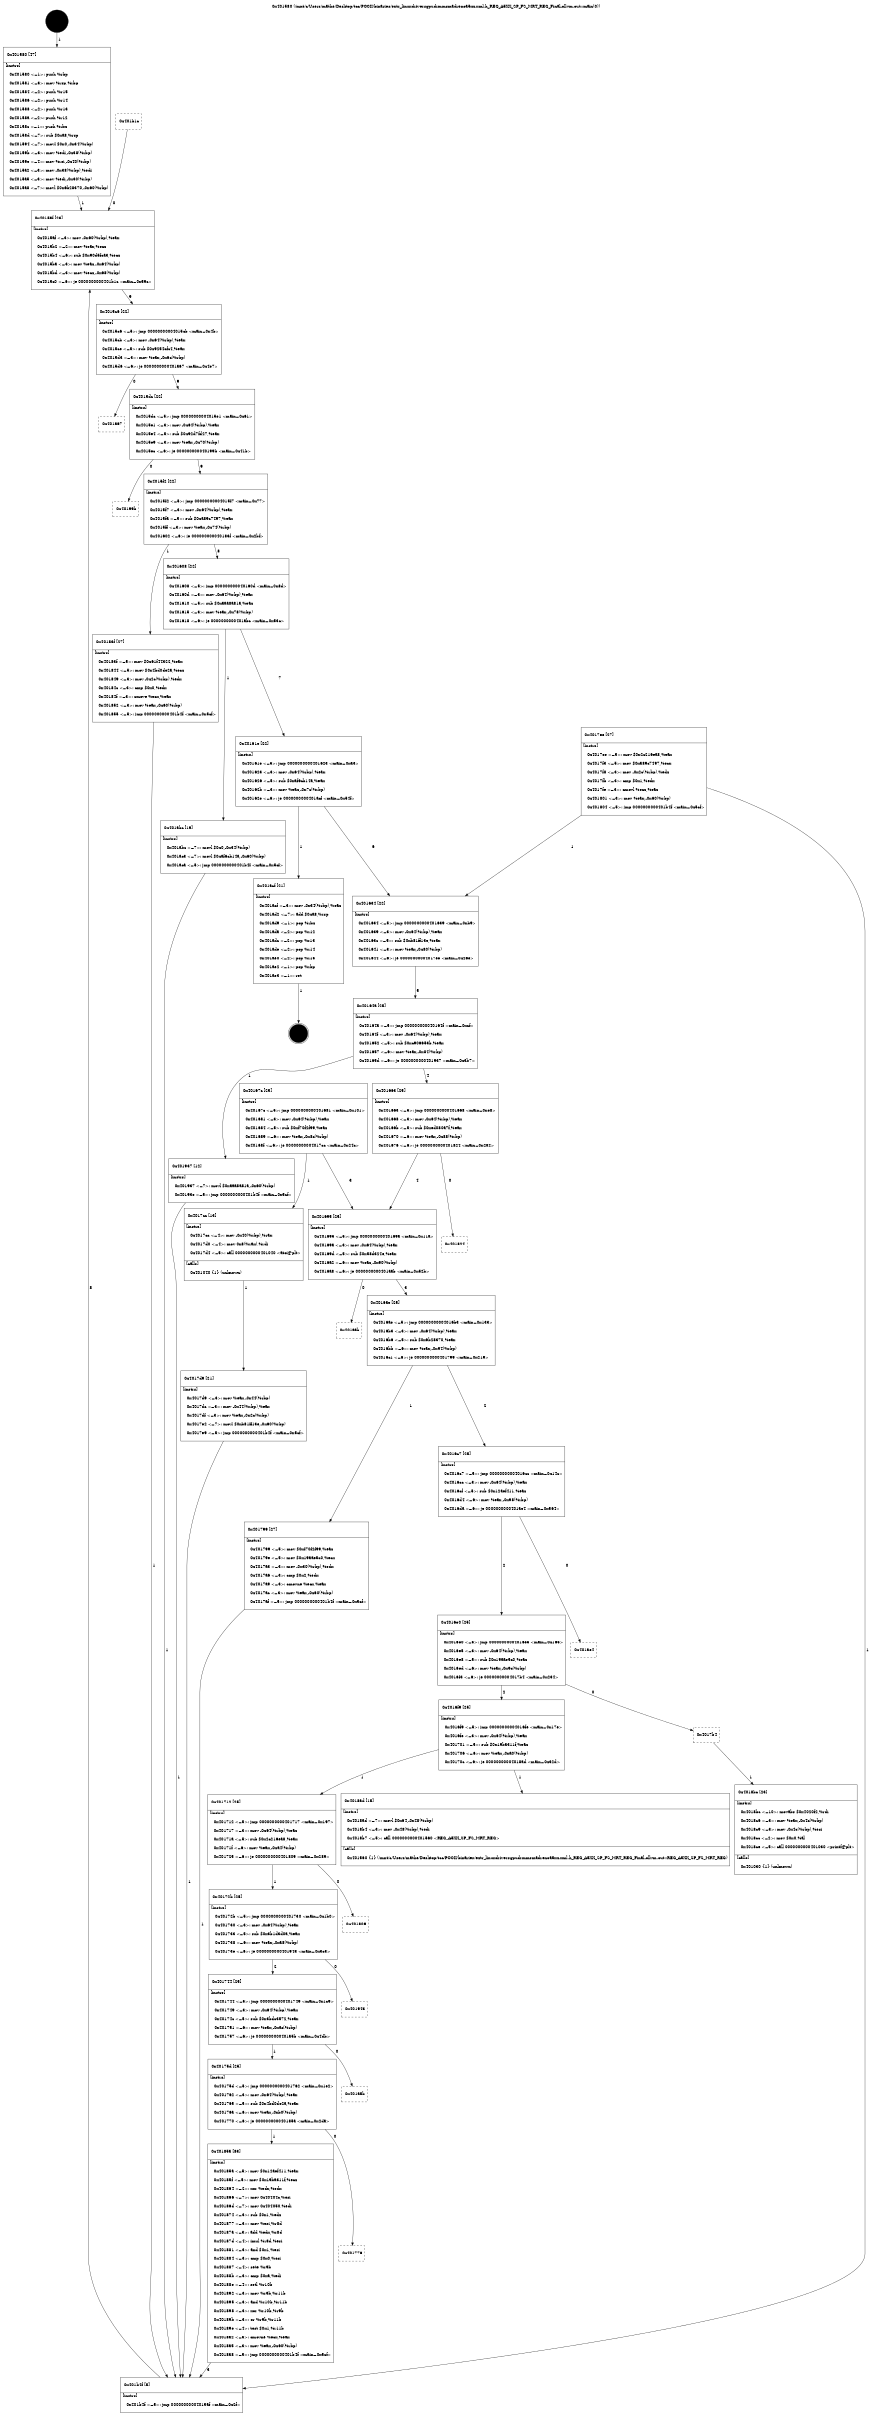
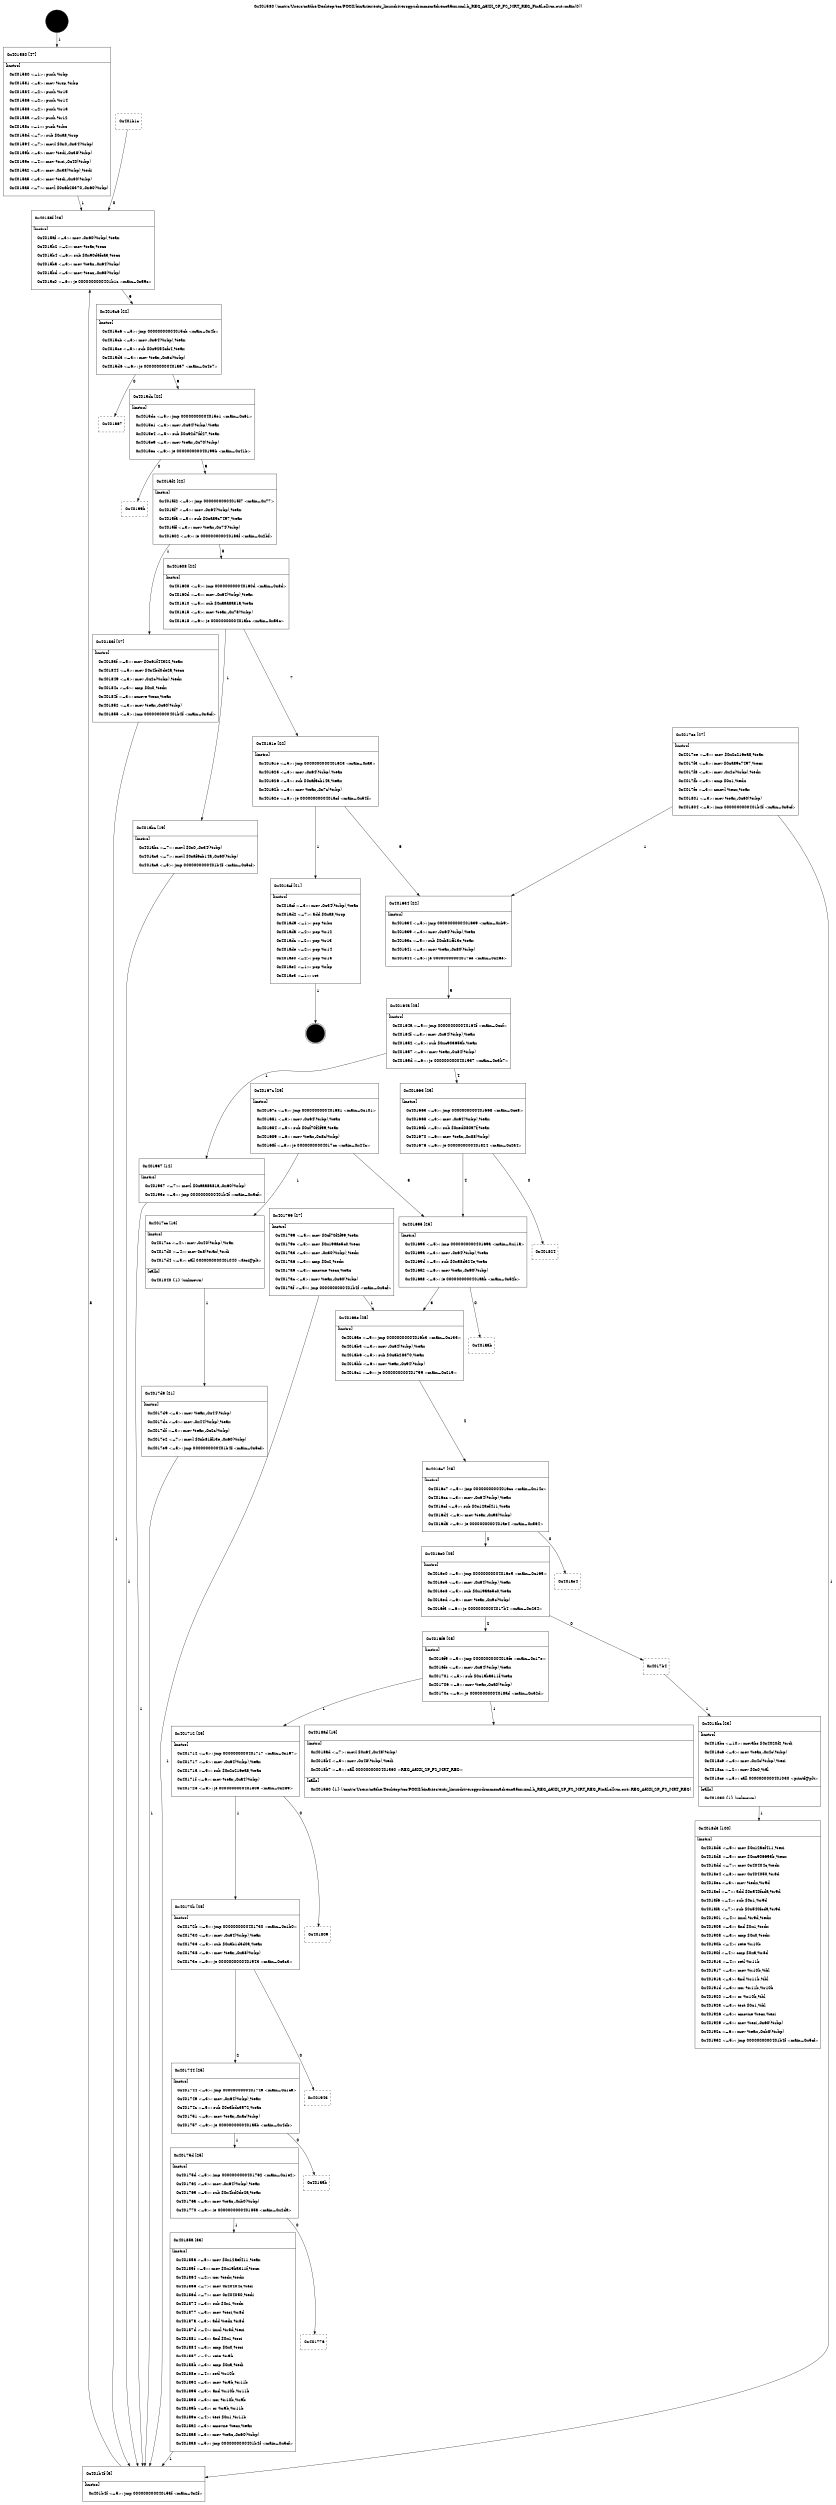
edge "0x4016ae [25]" -> "0x401799 [27]": reversed
node "0x4018d3 [100]": added
edge "0x40185a [83]" -> "0x401b4f [5]": label " 3" -> " 1"
